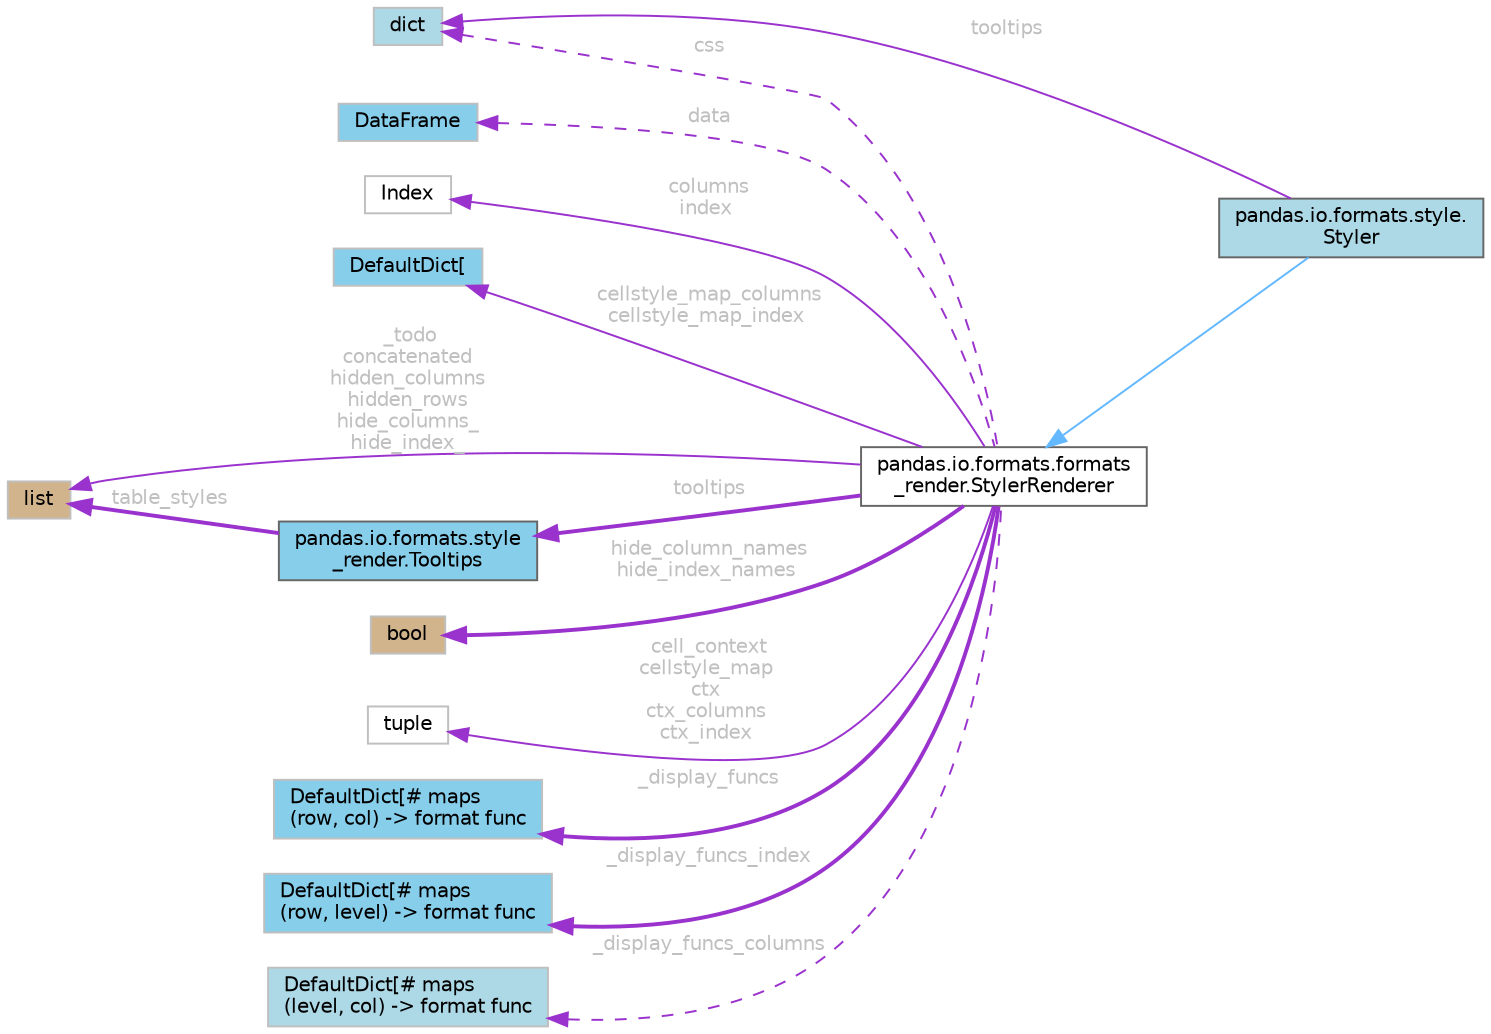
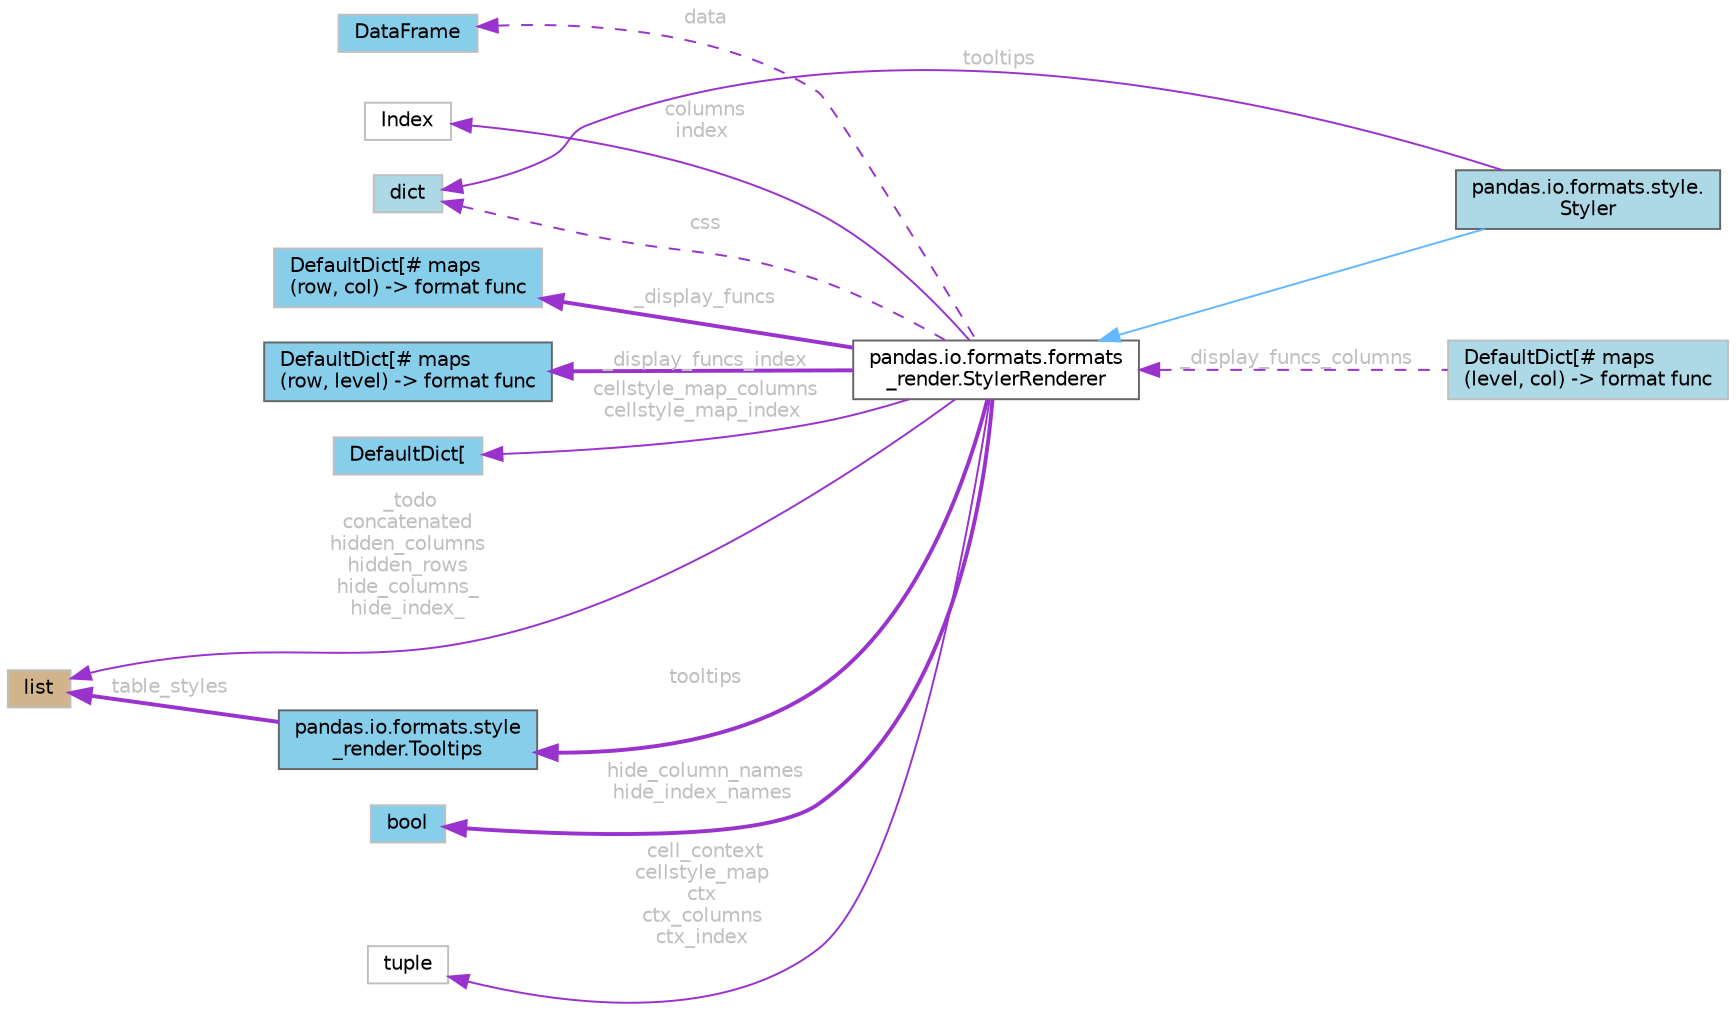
node "bool": fillcolor tan -> skyblue
edge "pandas.io.formats.formats _render.StylerRenderer" -> "DefaultDict[# maps (level, col) -> format func": reversed
node "DefaultDict[# maps (row, level) -> format func": color grey75 -> gray40
